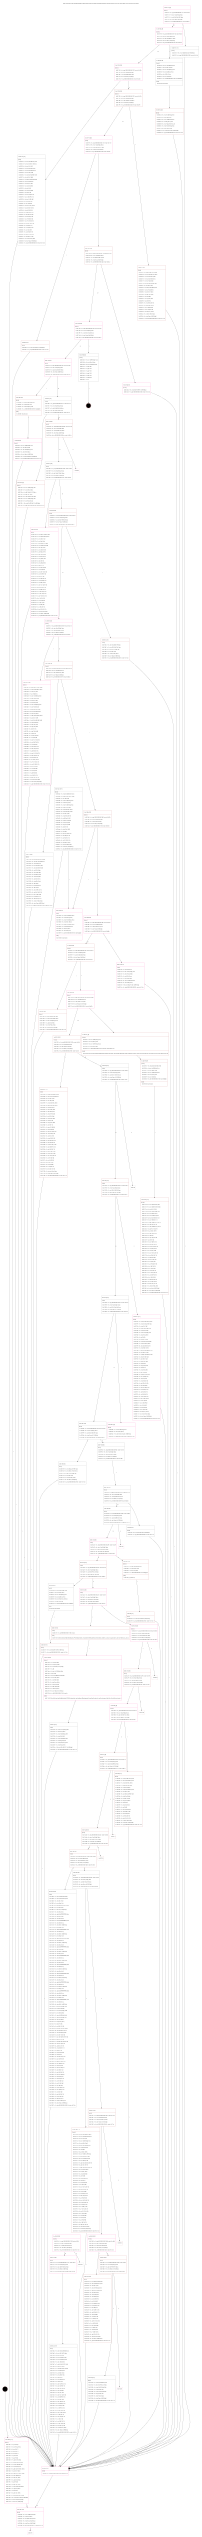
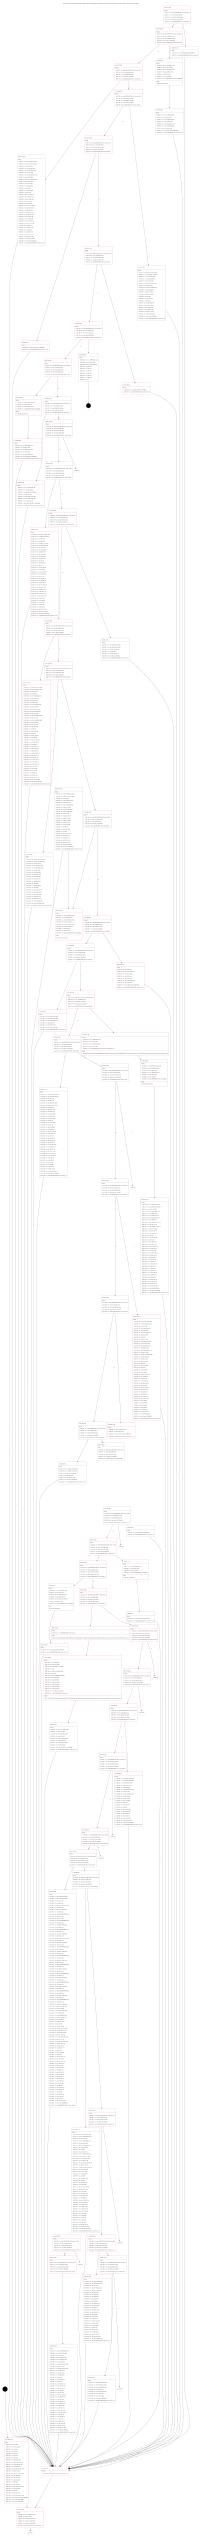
node "0x4019cc [28]": removed
